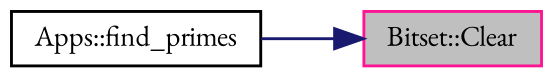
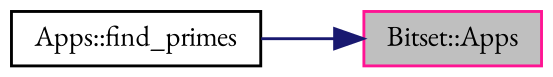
node "Bitset::Clear": label "Bitset::Clear" -> "Bitset::Apps"
